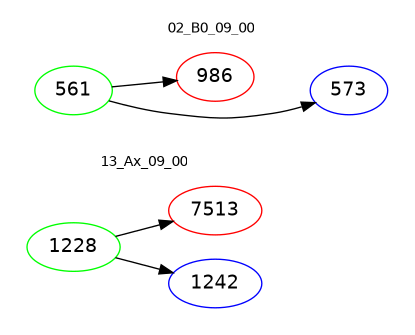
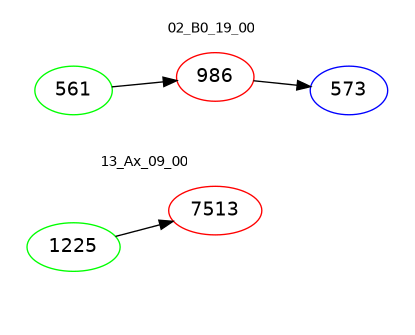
cluster "02_B0_09_00": label "02_B0_09_00" -> "02_B0_19_00"
edge "561" -> "573": now "986" -> "573"
node "1228": label "1228" -> "1225"
node "1242": removed
